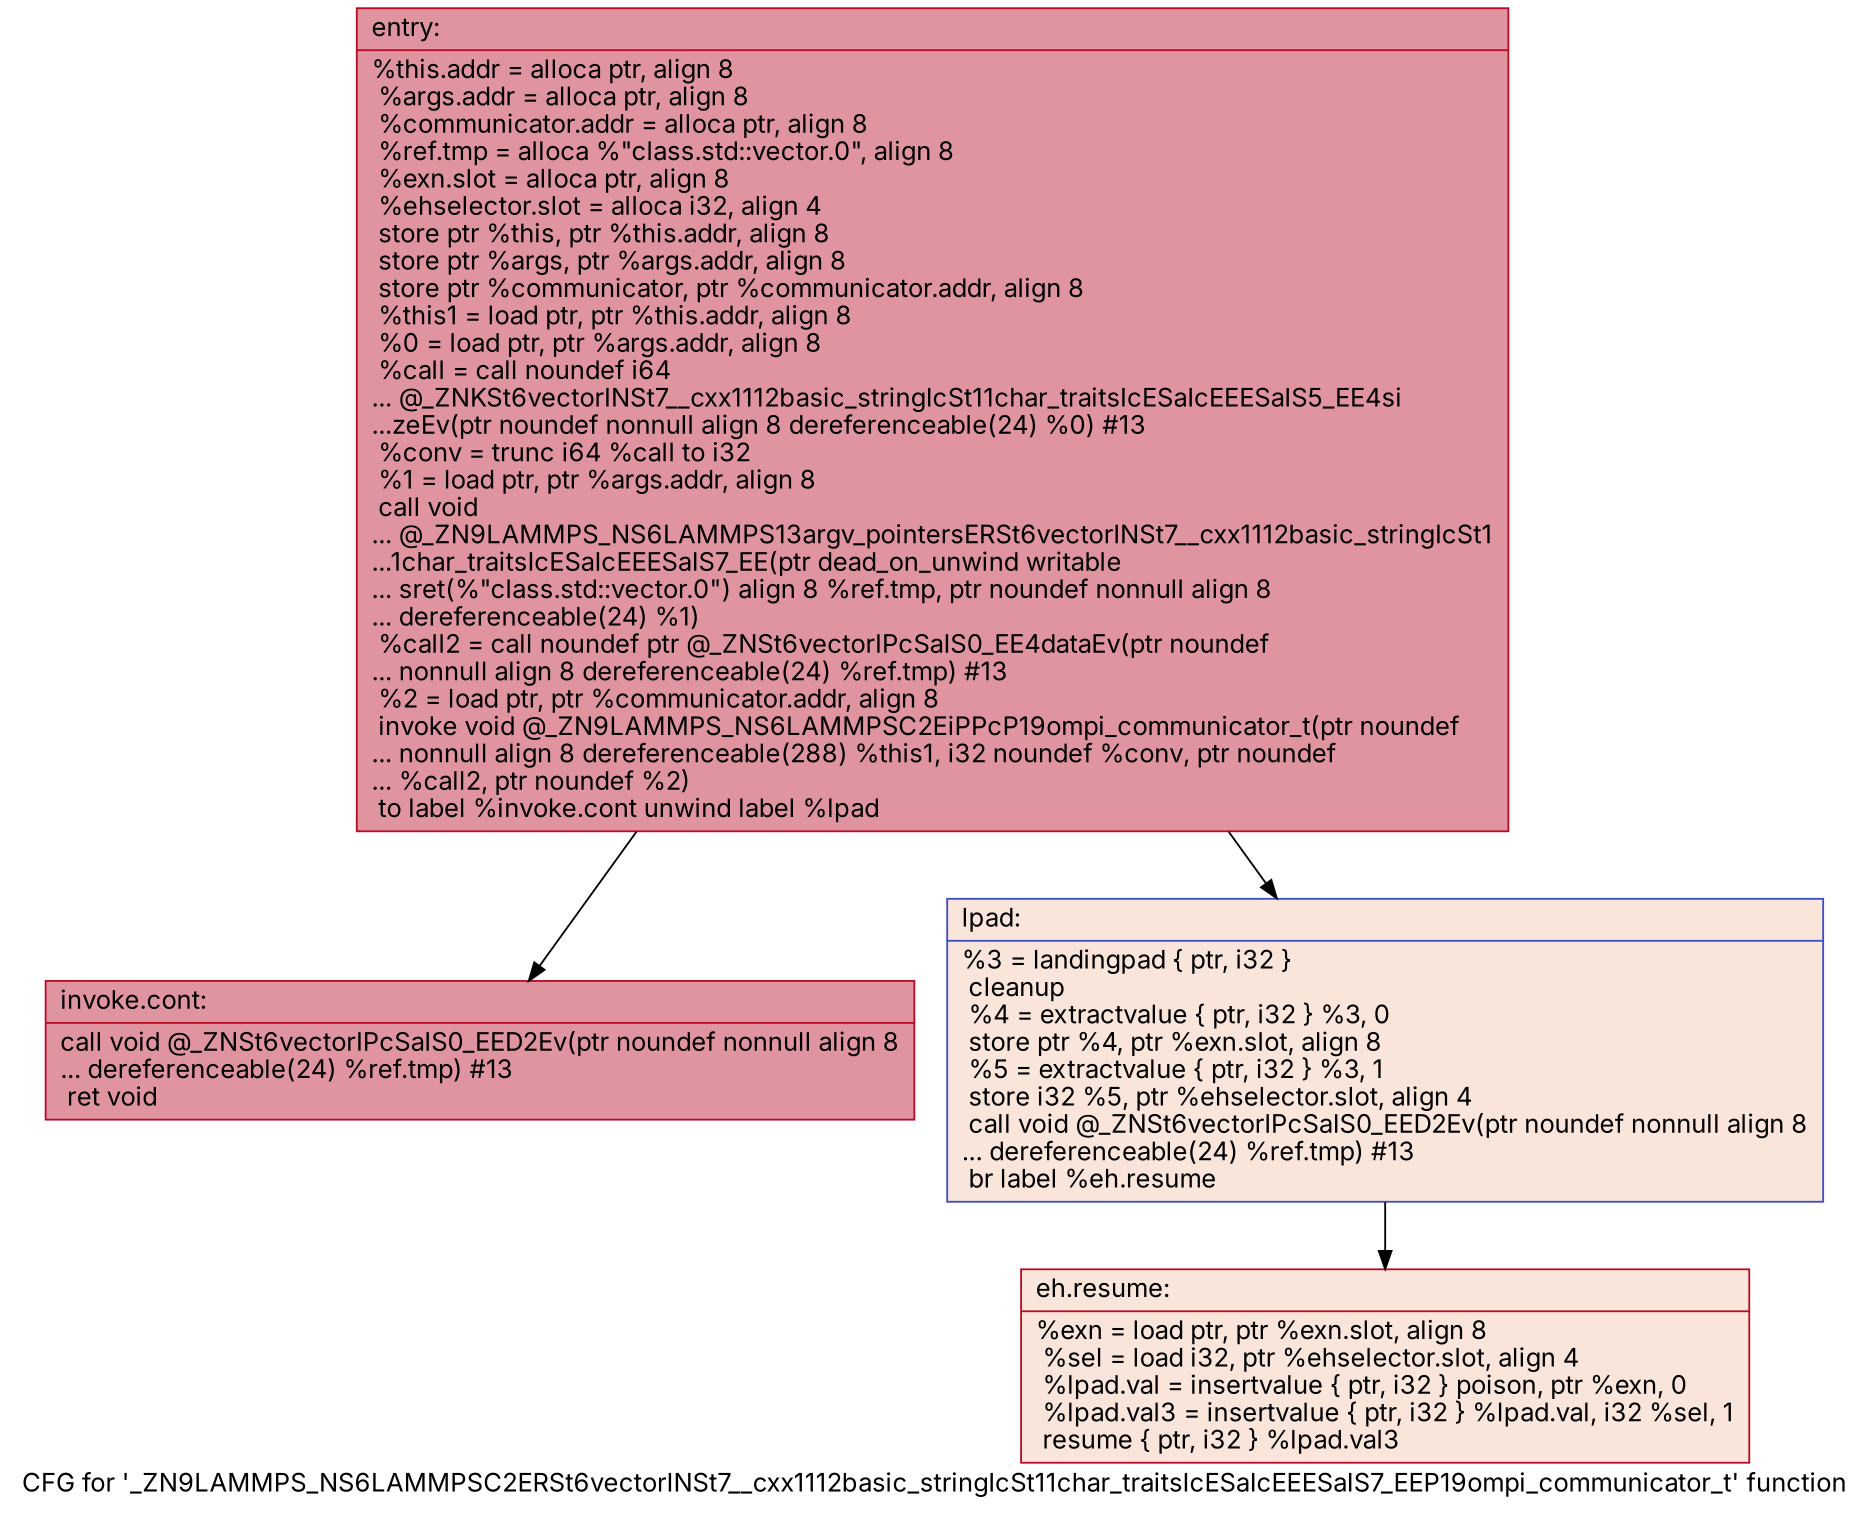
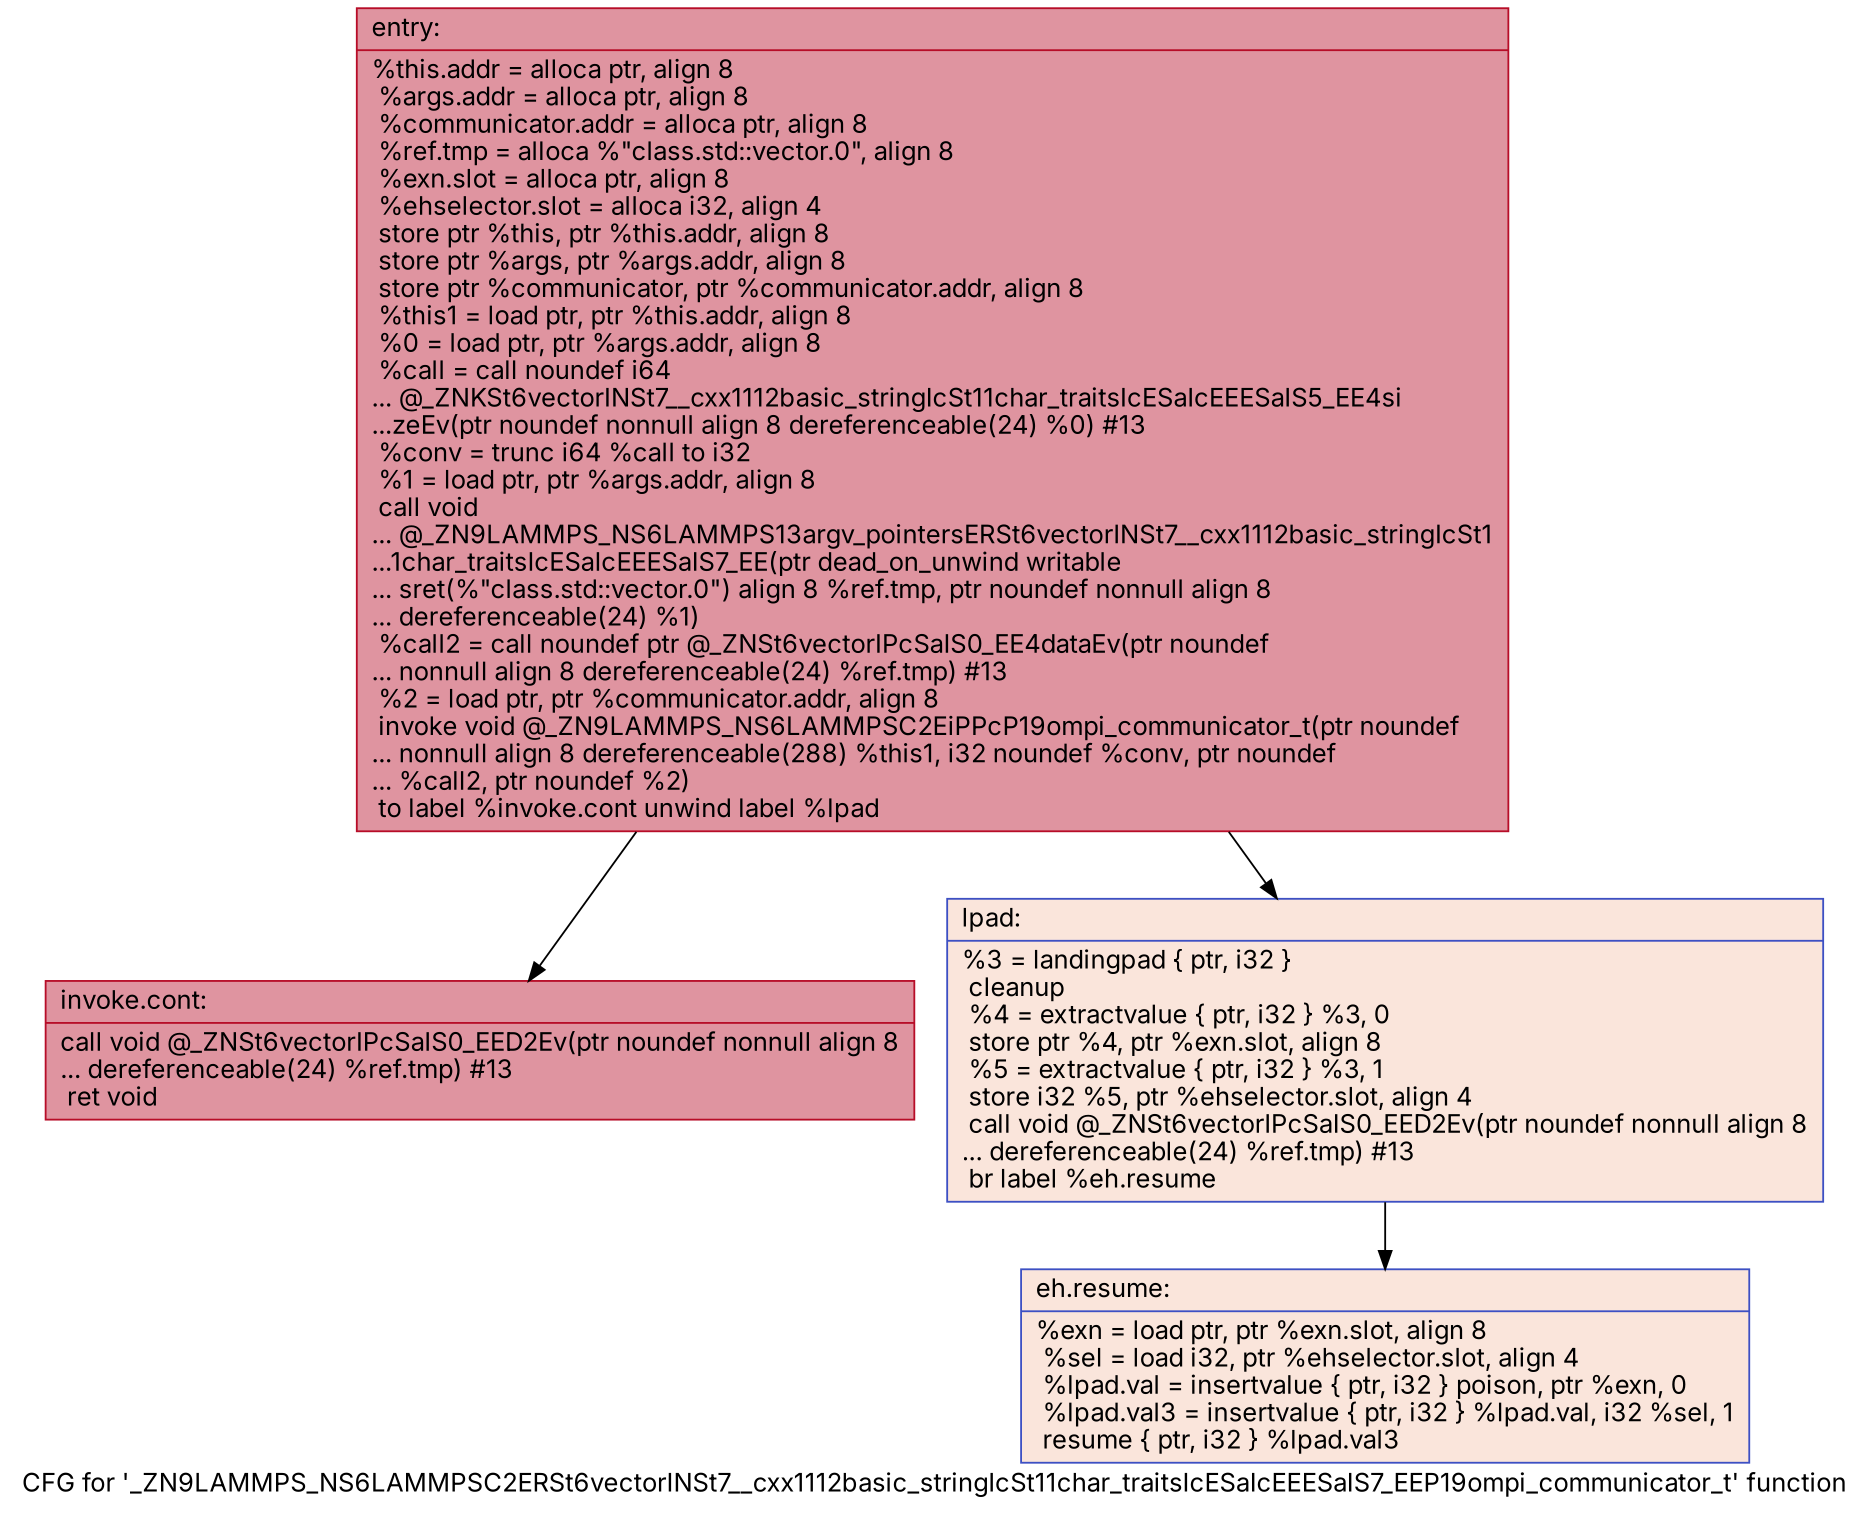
node "eh.resume:": color #b70d28ff -> #3d50c3ff
